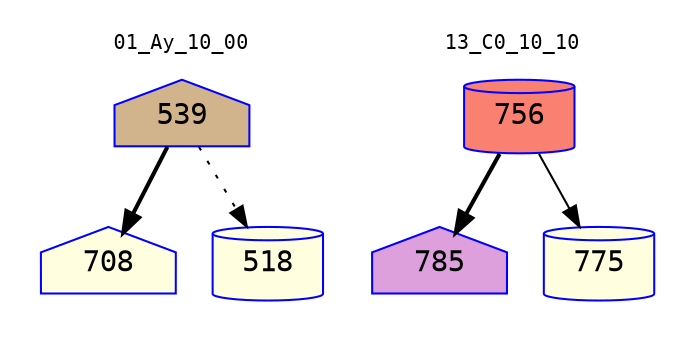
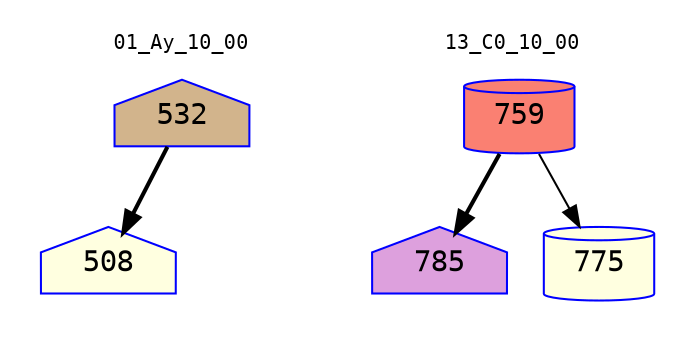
cluster "13_C0_10_10": label "13_C0_10_10" -> "13_C0_10_00"
node "539": label "539" -> "532"
node "756": label "756" -> "759"
node "708": label "708" -> "508"
node "518": removed
